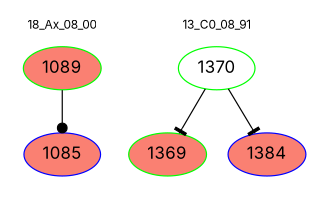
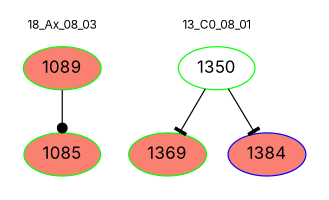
cluster "18_Ax_08_00": label "18_Ax_08_00" -> "18_Ax_08_03"
cluster "13_C0_08_91": label "13_C0_08_91" -> "13_C0_08_01"
node "1370": label "1370" -> "1350"
node "1085": color blue -> green
